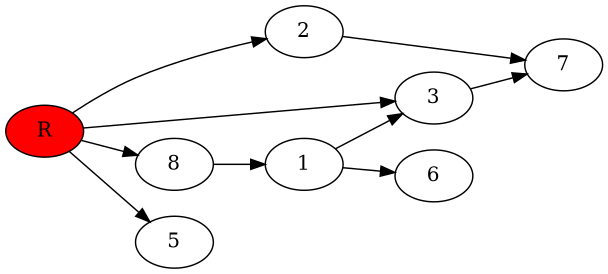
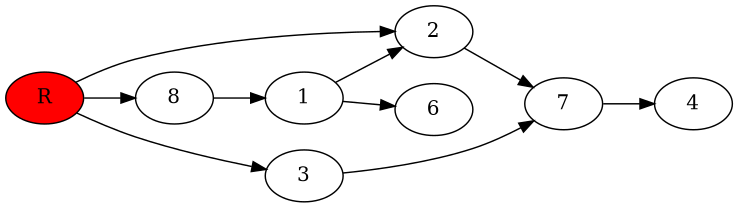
node "4": added
edge "1" -> "3": now "1" -> "2"
node "5": removed
